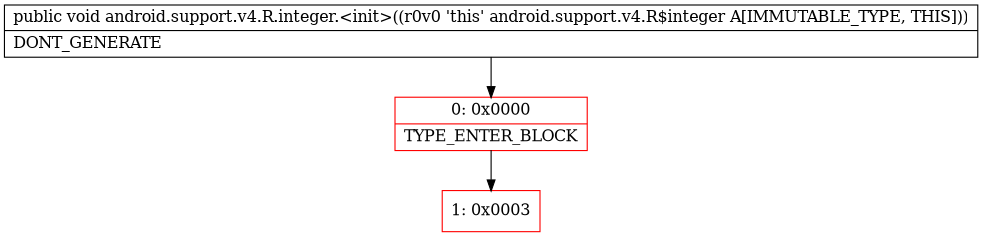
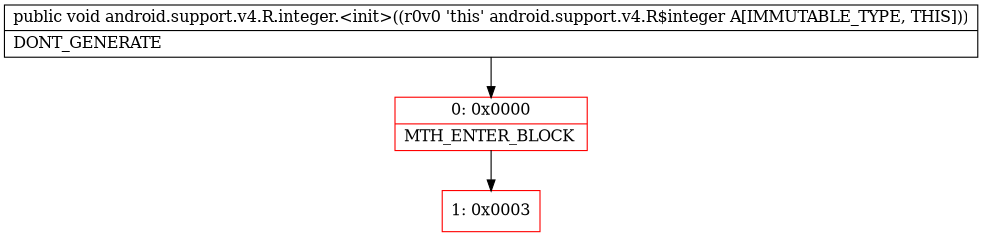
node "0: 0x0000": text "TYPE_ENTER_BLOCK" -> "MTH_ENTER_BLOCK"
